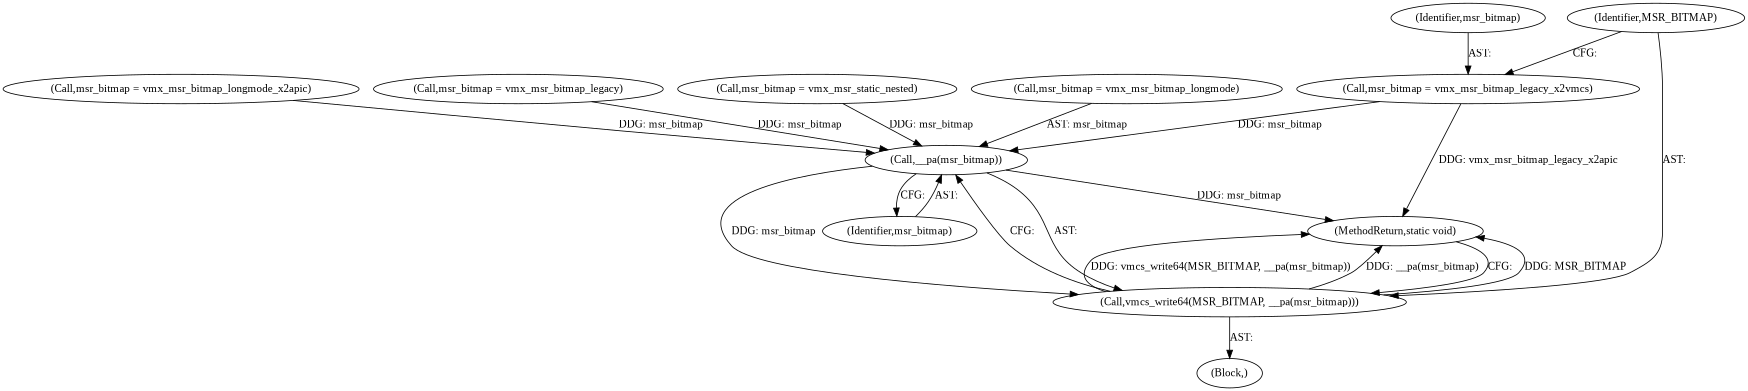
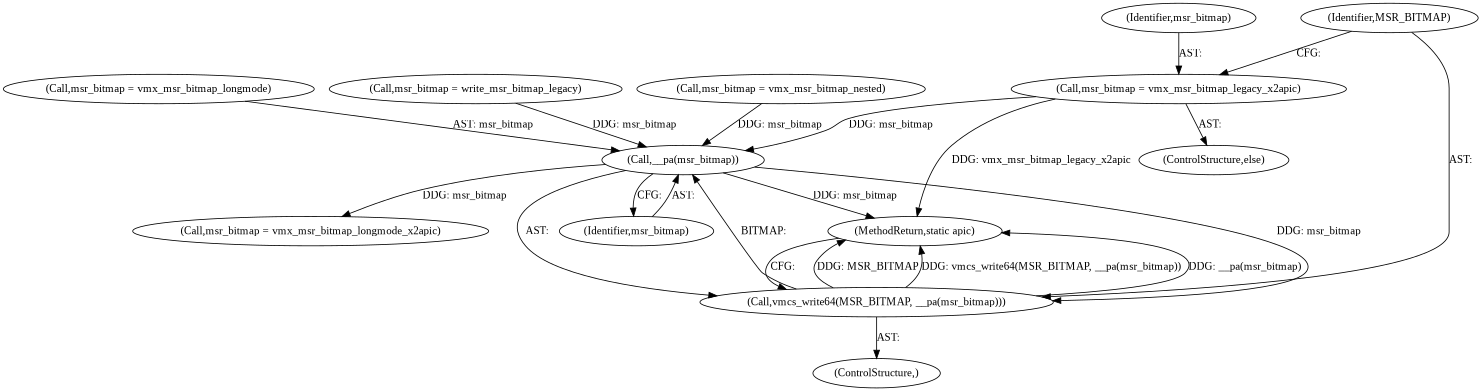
node "(Call,msr_bitmap = vmx_msr_bitmap_legacy)": label "(Call,msr_bitmap = vmx_msr_bitmap_legacy)" -> "(Call,msr_bitmap = write_msr_bitmap_legacy)"
node "(Call,msr_bitmap = vmx_msr_static_nested)": label "(Call,msr_bitmap = vmx_msr_static_nested)" -> "(Call,msr_bitmap = vmx_msr_bitmap_nested)"
node "(Call,msr_bitmap = vmx_msr_bitmap_legacy_x2vmcs)": label "(Call,msr_bitmap = vmx_msr_bitmap_legacy_x2vmcs)" -> "(Call,msr_bitmap = vmx_msr_bitmap_legacy_x2apic)"
edge "(Call,msr_bitmap = vmx_msr_bitmap_longmode_x2apic)" -> "(Call,__pa(msr_bitmap))": reversed
node "(ControlStructure,else)": added
edge "(Call,vmcs_write64(MSR_BITMAP, __pa(msr_bitmap)))" -> "(Call,__pa(msr_bitmap))": label "CFG: " -> "BITMAP: "
node "(MethodReturn,static void)": label "(MethodReturn,static void)" -> "(MethodReturn,static apic)"
node "(Block,)": label "(Block,)" -> "(ControlStructure,)"
